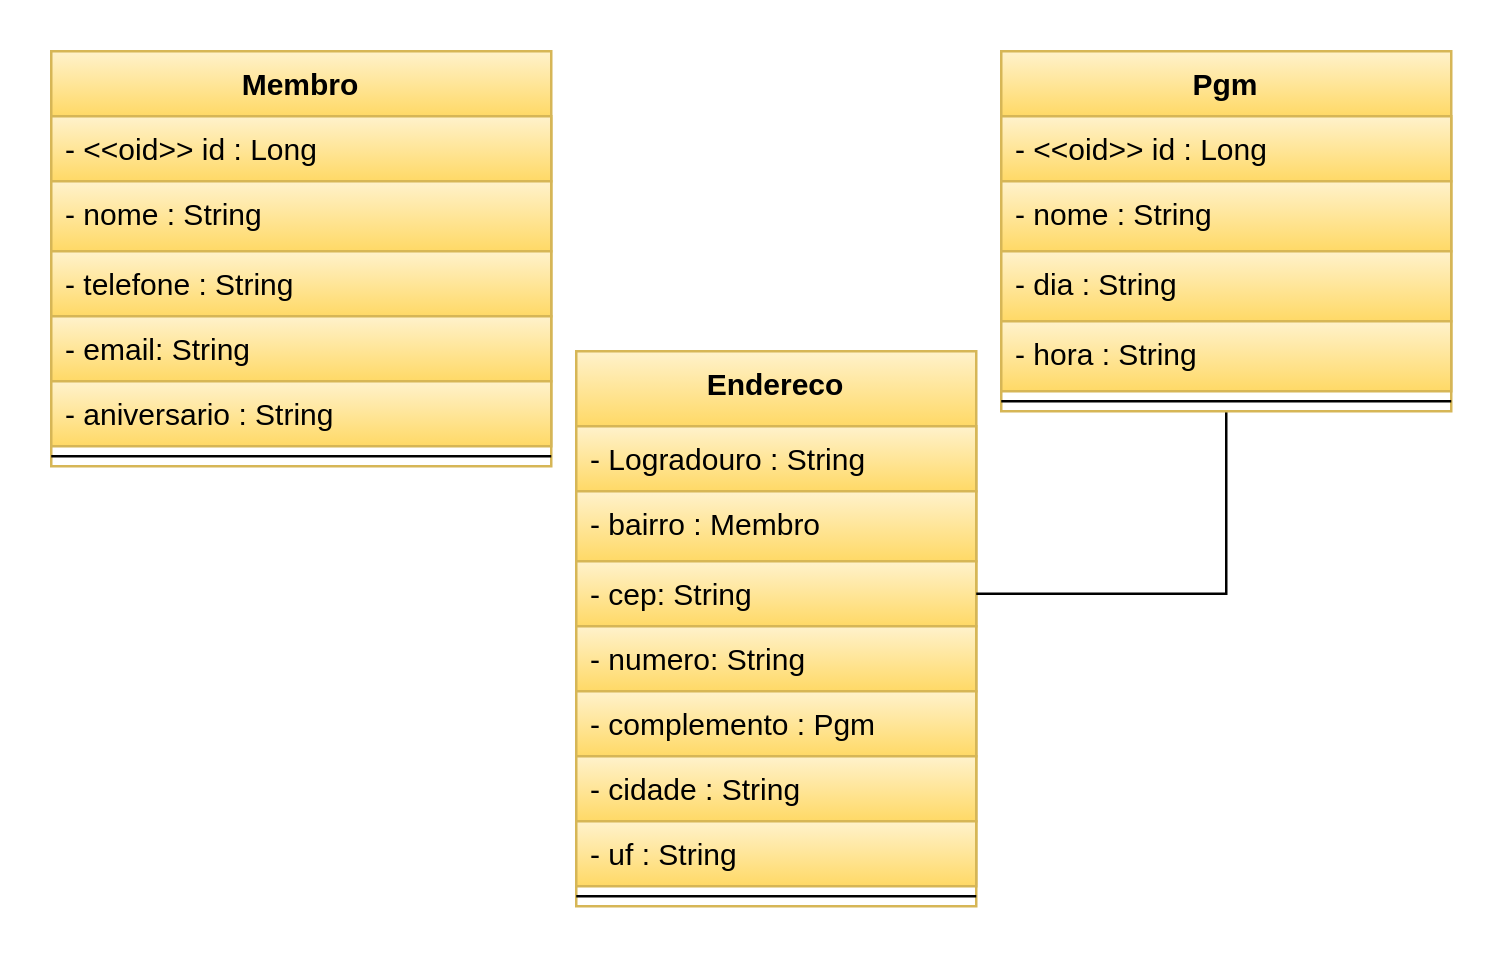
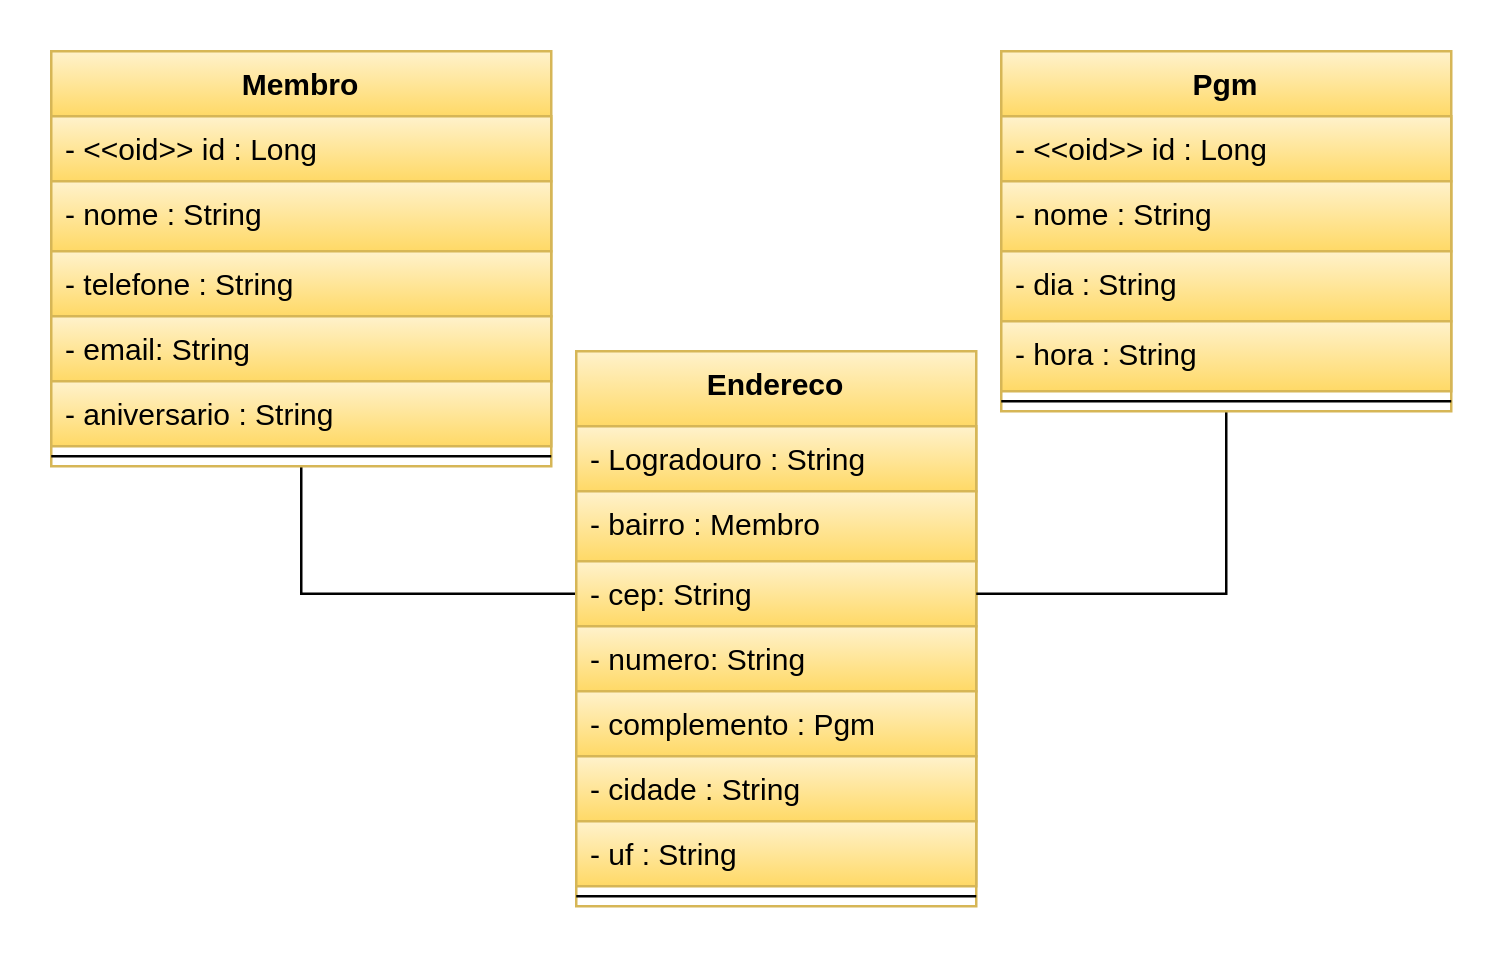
edge "Membro" -- "- cep: String": added
